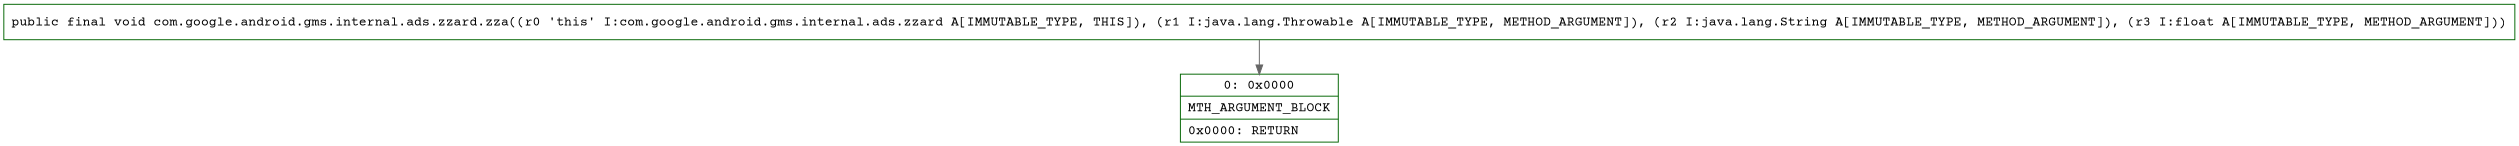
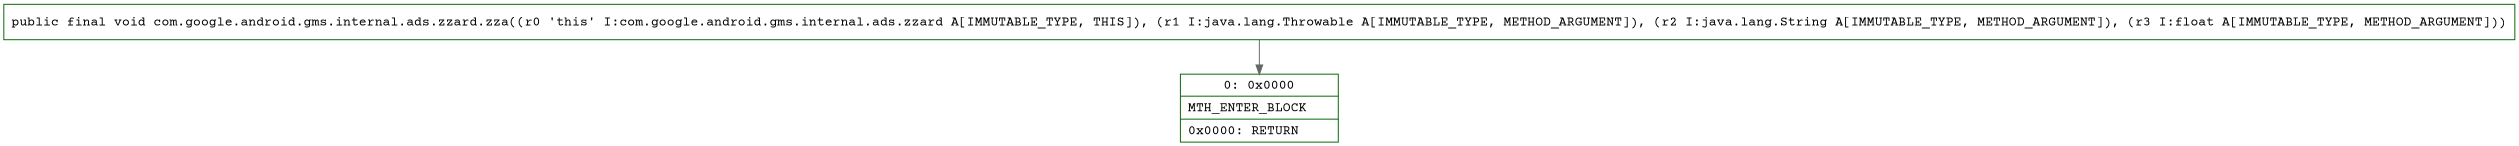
node "0: 0x0000": text "MTH_ARGUMENT_BLOCK" -> "MTH_ENTER_BLOCK"
